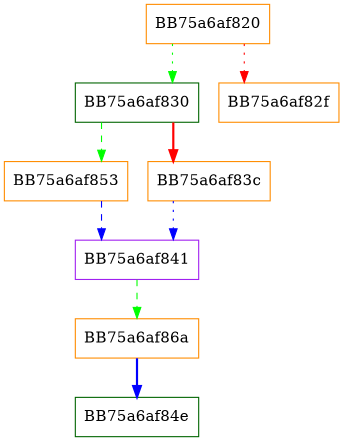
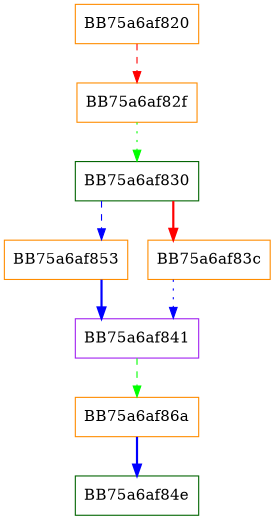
edge "BB75a6af820" -> "BB75a6af830": now "BB75a6af82f" -> "BB75a6af830"
edge "BB75a6af820" -> "BB75a6af82f": style dotted -> dashed
edge "BB75a6af830" -> "BB75a6af853": color green -> blue
edge "BB75a6af853" -> "BB75a6af841": style dashed -> bold
